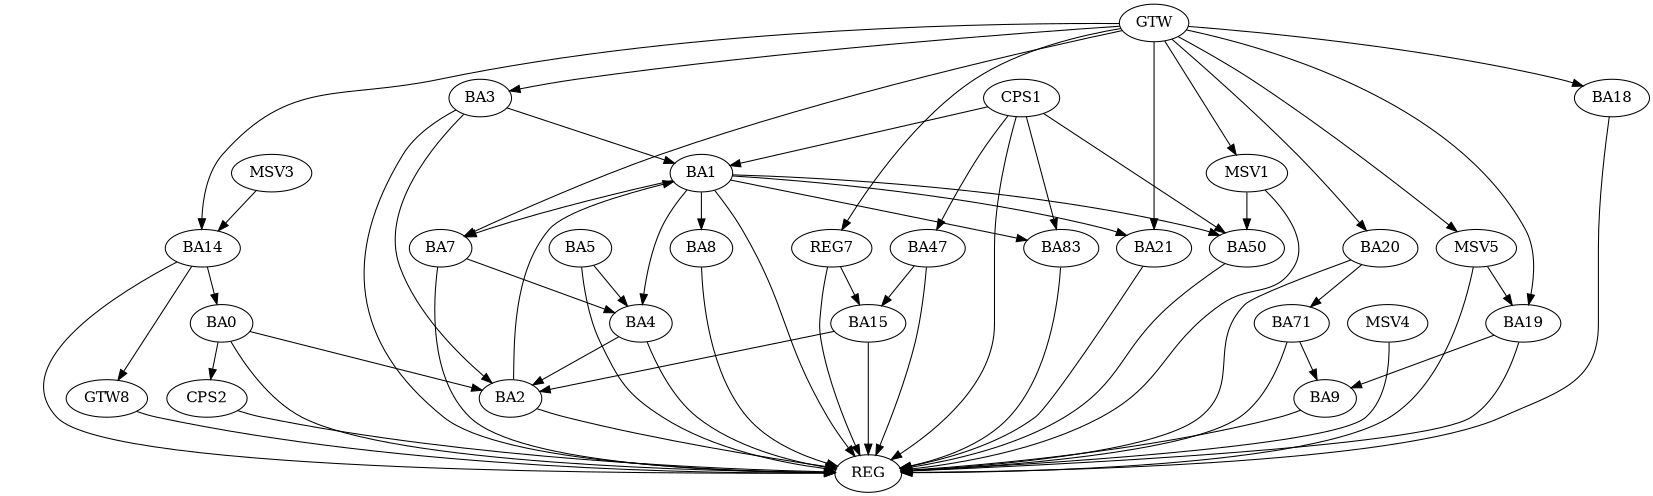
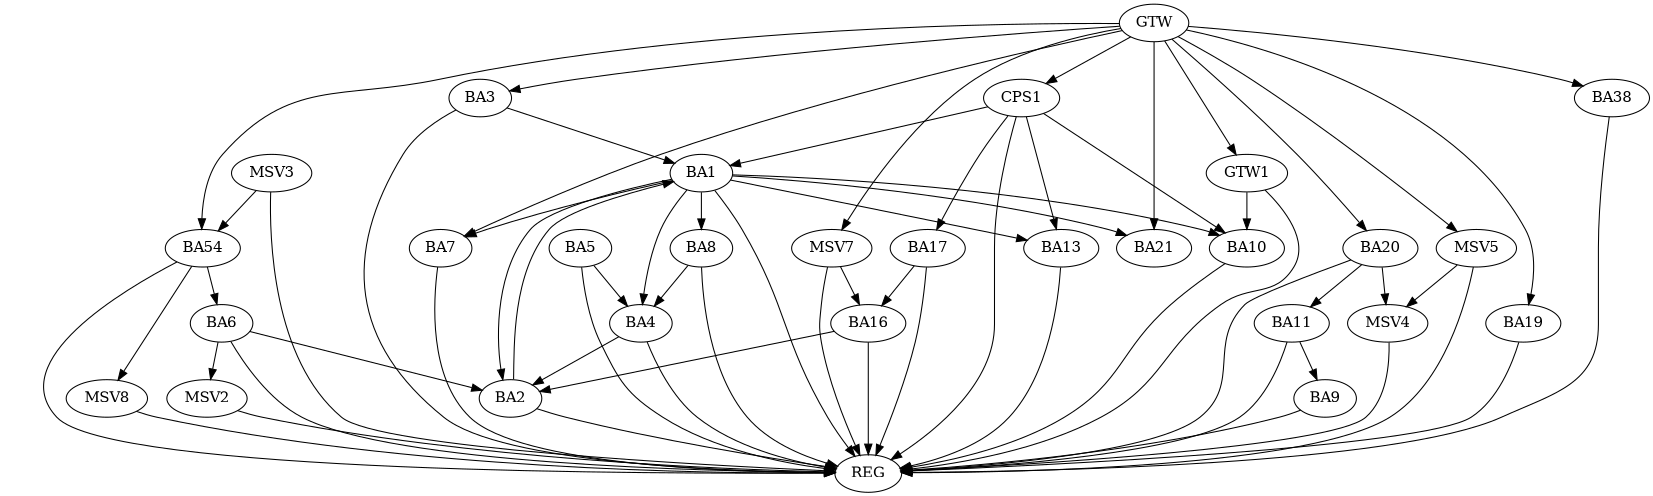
edge "GTW" -> "CPS1": added
node "BA18": label "BA18" -> "BA38"
node "MSV1": label "MSV1" -> "GTW1"
node "BA14": label "BA14" -> "BA54"
node "REG7": label "REG7" -> "MSV7"
node "BA47": label "BA47" -> "BA17"
node "BA83": label "BA83" -> "BA13"
node "BA50": label "BA50" -> "BA10"
edge "BA3" -> "BA2": now "BA1" -> "BA2"
edge "BA20" -> "MSV4": added
edge "MSV5" -> "BA19": now "MSV5" -> "MSV4"
edge "BA7" -> "BA4": now "BA8" -> "BA4"
node "BA0": label "BA0" -> "BA6"
node "BA15": label "BA15" -> "BA16"
node "BA71": label "BA71" -> "BA11"
edge "BA19" -> "BA9": removed
node "GTW8": label "GTW8" -> "MSV8"
node "CPS2": label "CPS2" -> "MSV2"
edge "BA21" -> "REG": now "MSV3" -> "REG"
